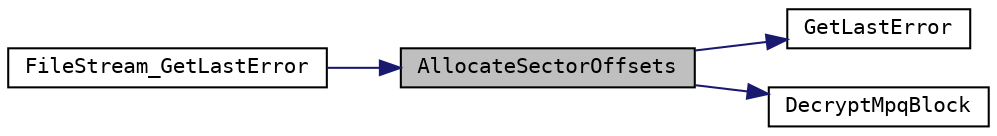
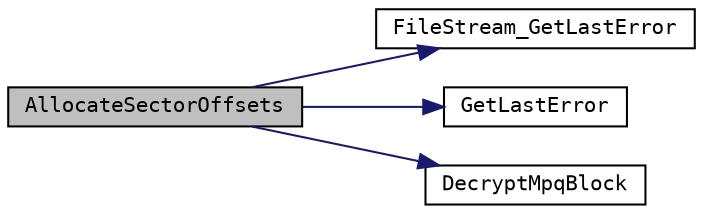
edge "FileStream_GetLastError" -> "AllocateSectorOffsets": reversed
